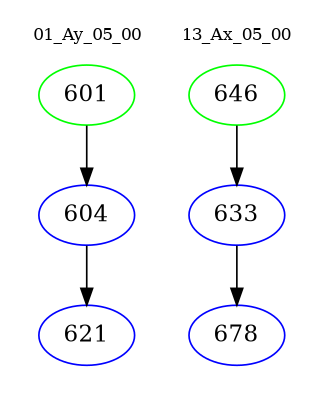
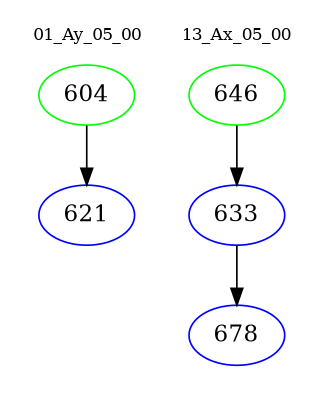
node "601": removed
node "604": color blue -> green
